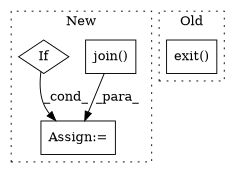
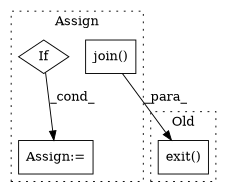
cluster "New": label "New" -> "Assign"
edge "join()" -> "Assign:=": now "join()" -> "exit()"
